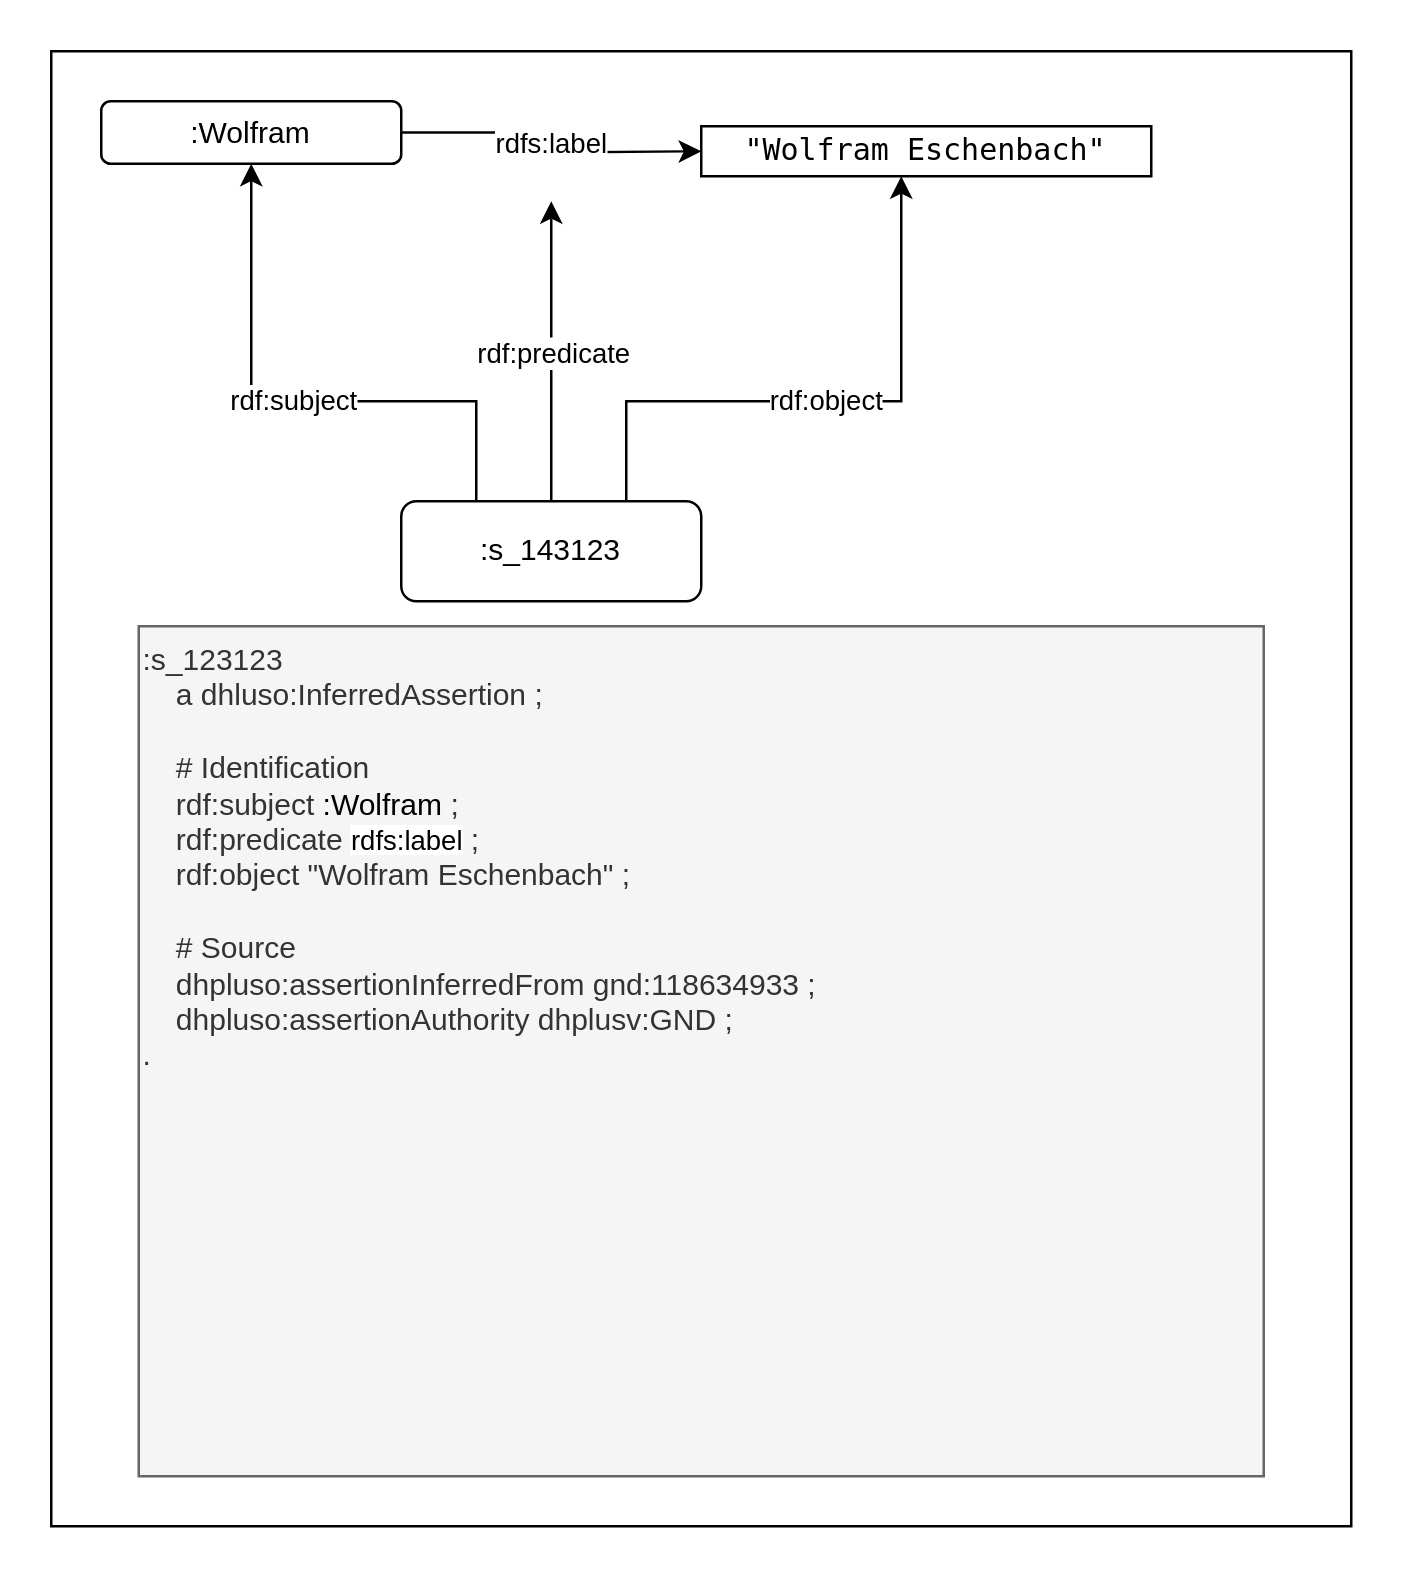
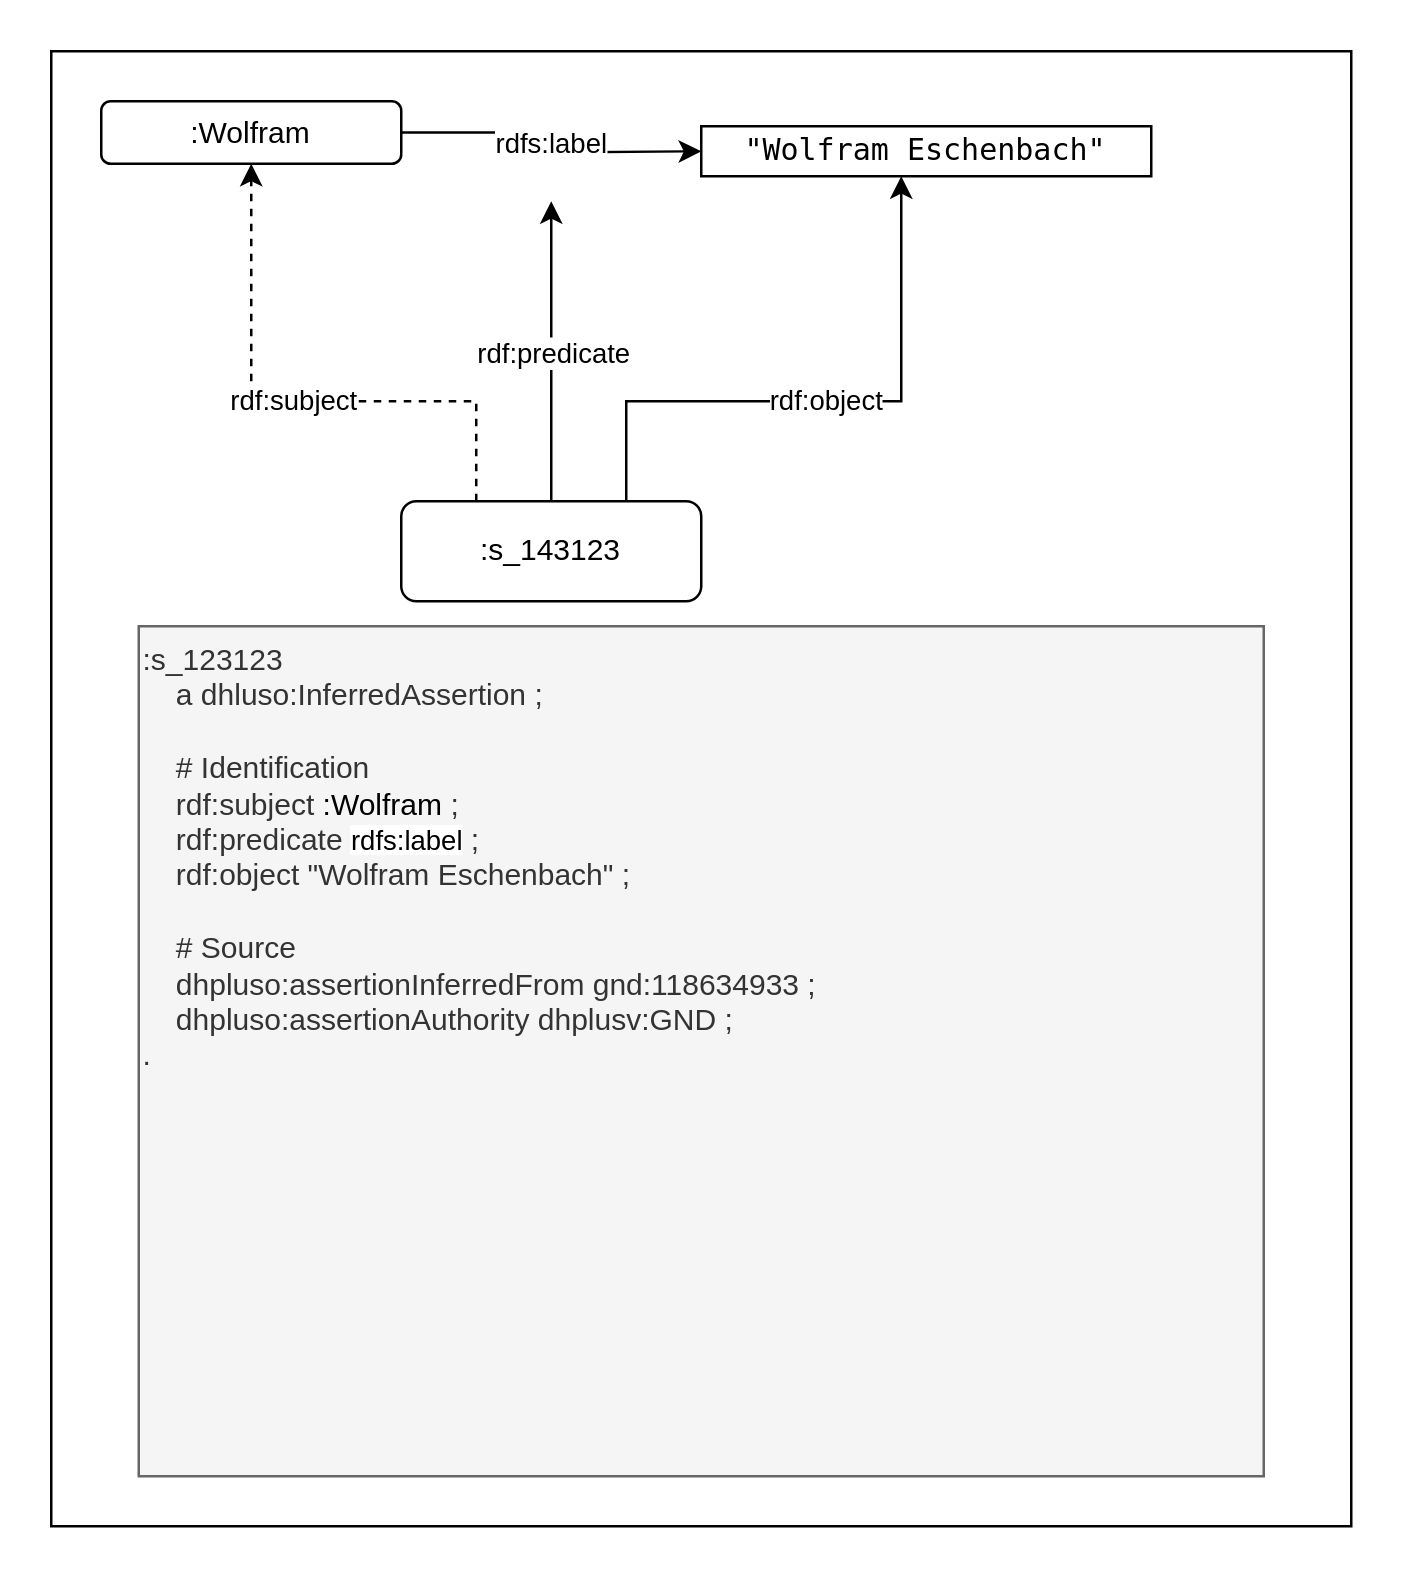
edge ":s_143123" -> ":Wolfram": style solid -> dashed
